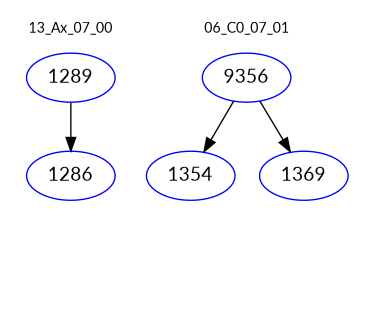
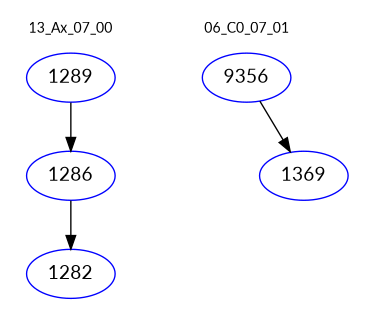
node "1354": removed
node "1282": added
